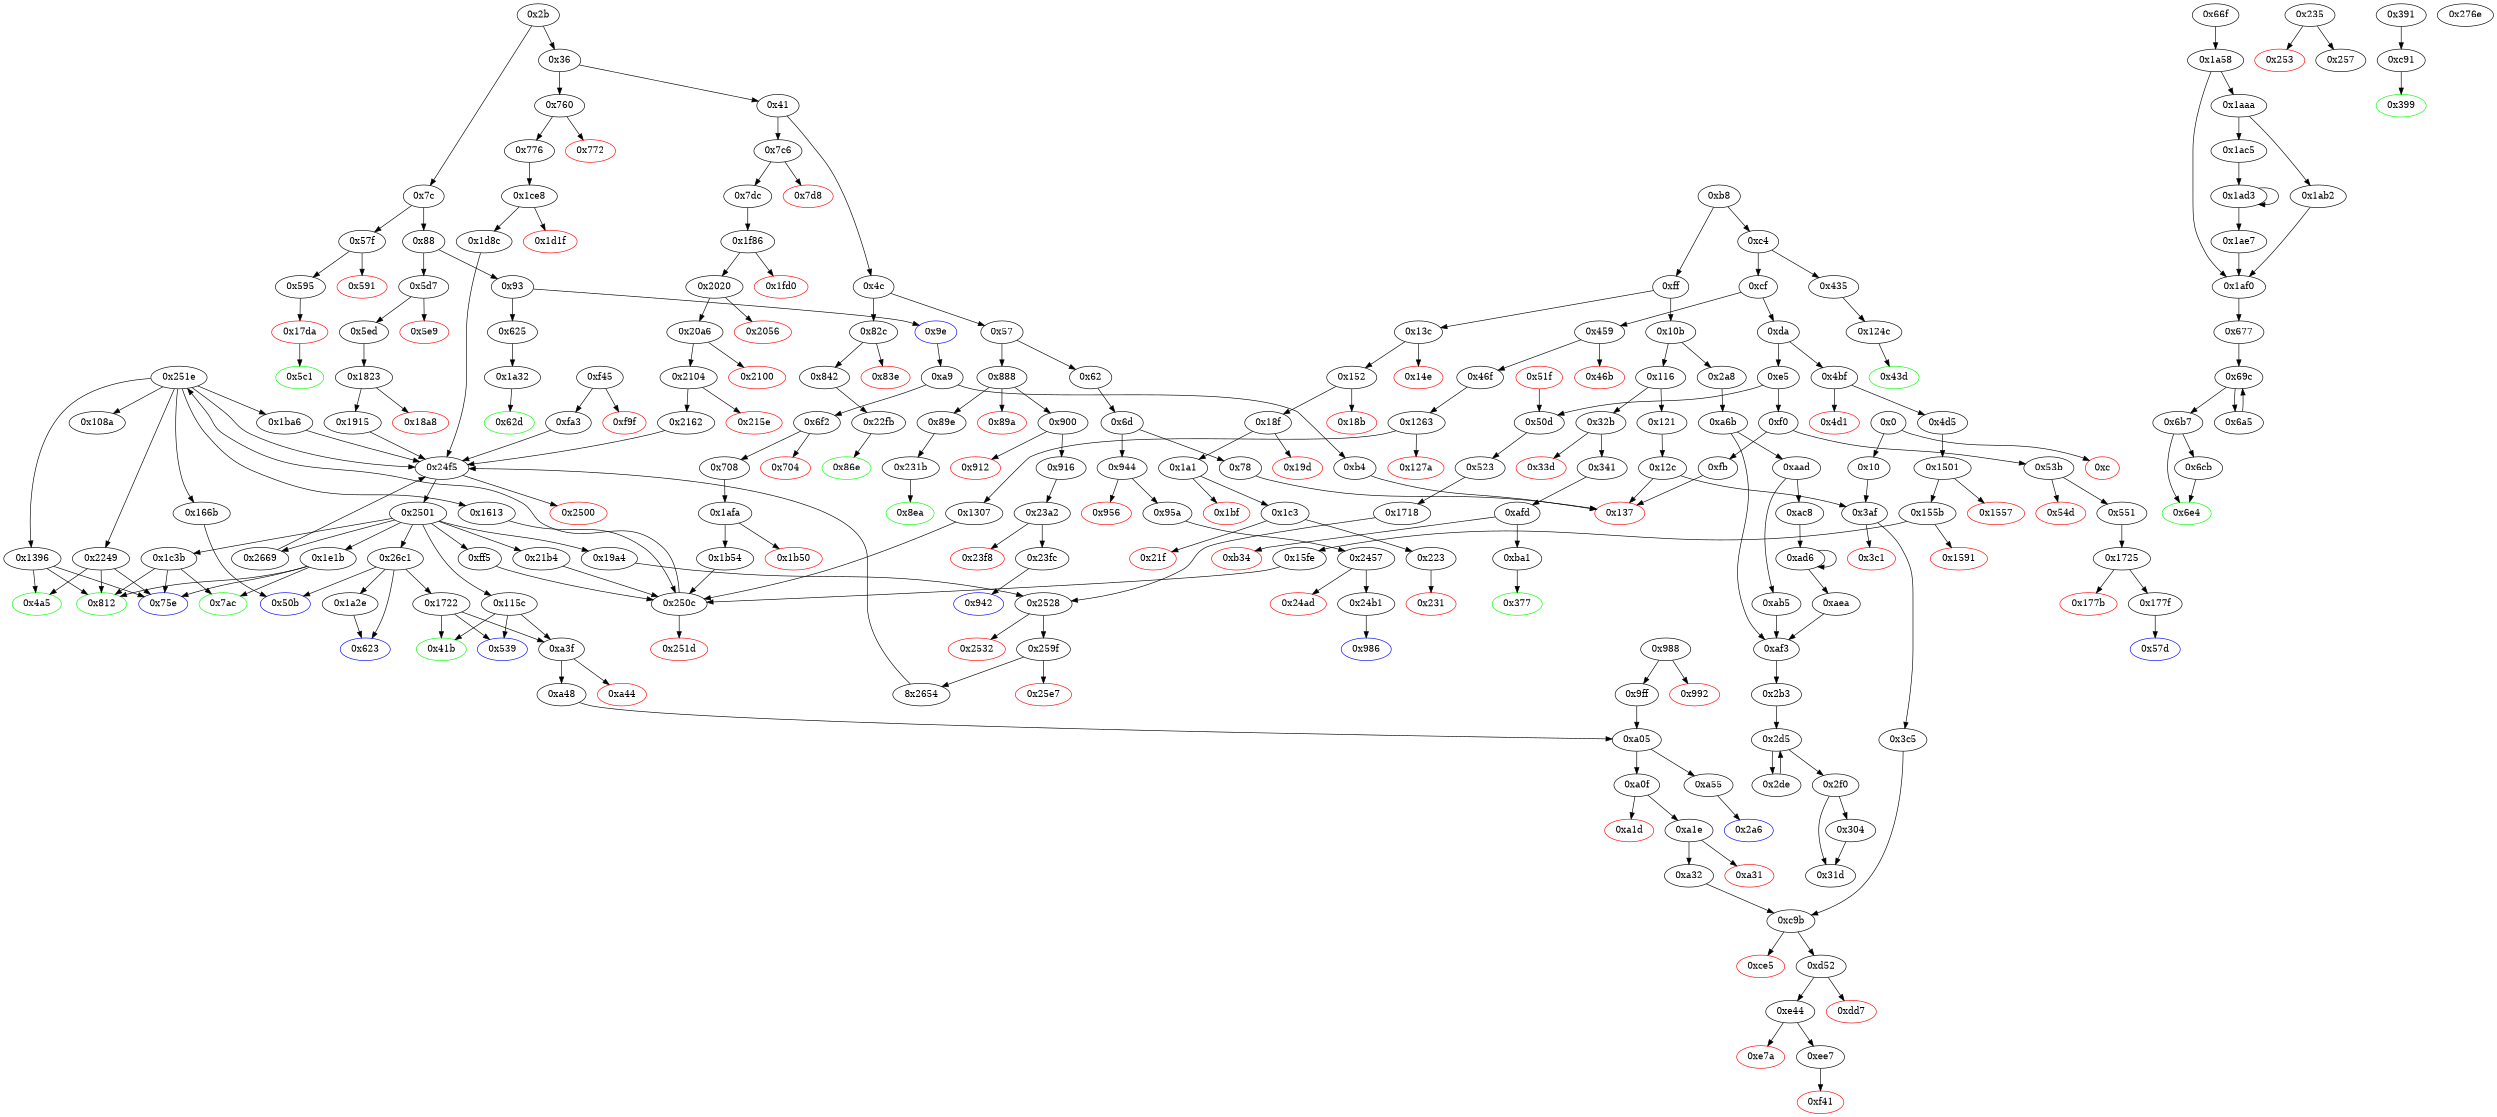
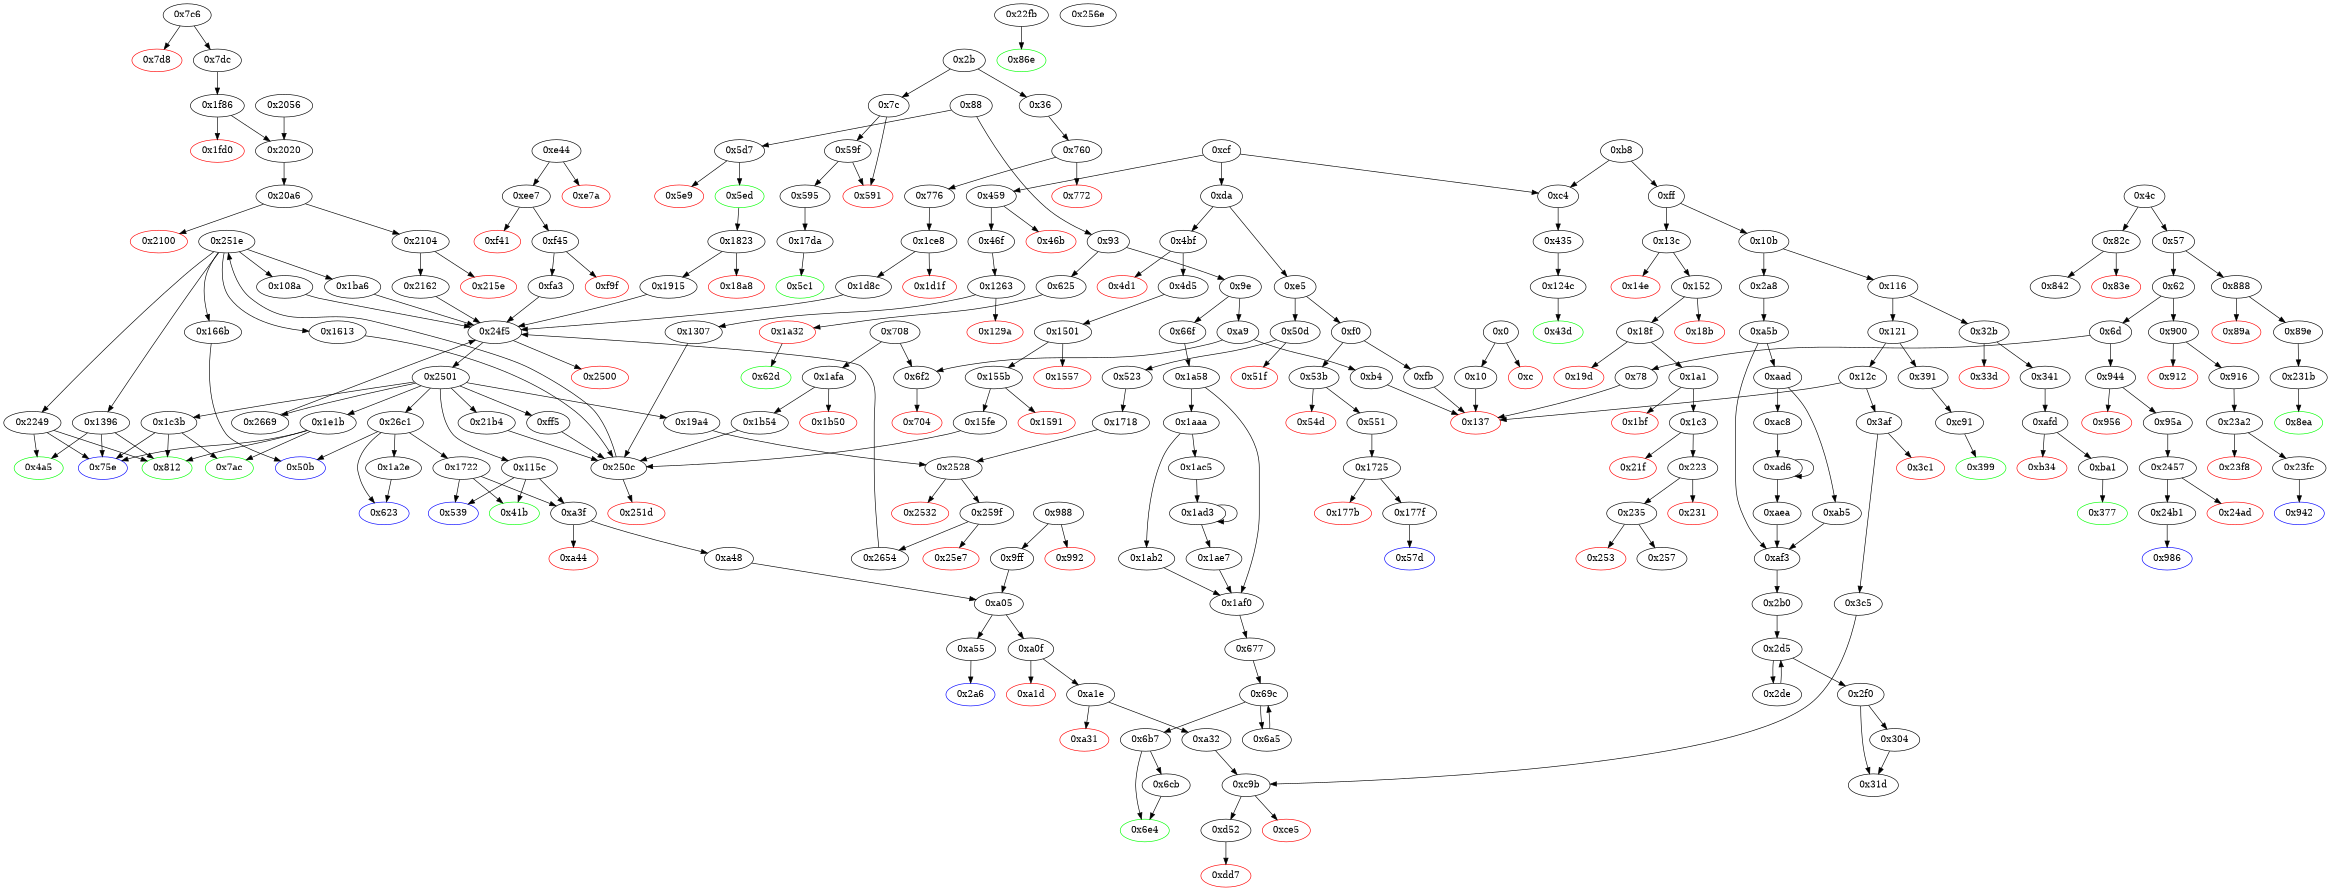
node "0x276e": label "0x276e" -> "0x256e"
node "0x41": removed
edge "0x7c" -> "0x88": now "0x7c" -> "0x591"
edge "0xee7" -> "0xf45": added
node "0x57f": label "0x57f" -> "0x59f"
edge "0xc4" -> "0xcf": reversed
edge "0x9e" -> "0x66f": added
edge "0x2020" -> "0x2056": reversed
node "0x17da": color red -> black
node "0x5ed": color black -> green
node "0x2056": color red -> black
node "0x9e": color blue -> black
edge "0x121" -> "0x391": added
node "0x1a32": color black -> red
edge "0x51f" -> "0x50d": reversed
edge "0x842" -> "0x22fb": removed
edge "0x888" -> "0x900": now "0x62" -> "0x900"
node "0xa6b": label "0xa6b" -> "0xa5b"
edge "0x6f2" -> "0x708": reversed
edge "0x251e" -> "0x24f5": now "0x108a" -> "0x24f5"
node "0x127a": label "0x127a" -> "0x129a"
edge "0x10" -> "0x3af": now "0x10" -> "0x137"
edge "0x223" -> "0x235": added
node "8x2654": label "8x2654" -> "0x2654"
node "0x2b3": label "0x2b3" -> "0x2b0"
edge "0xd52" -> "0xe44": removed
